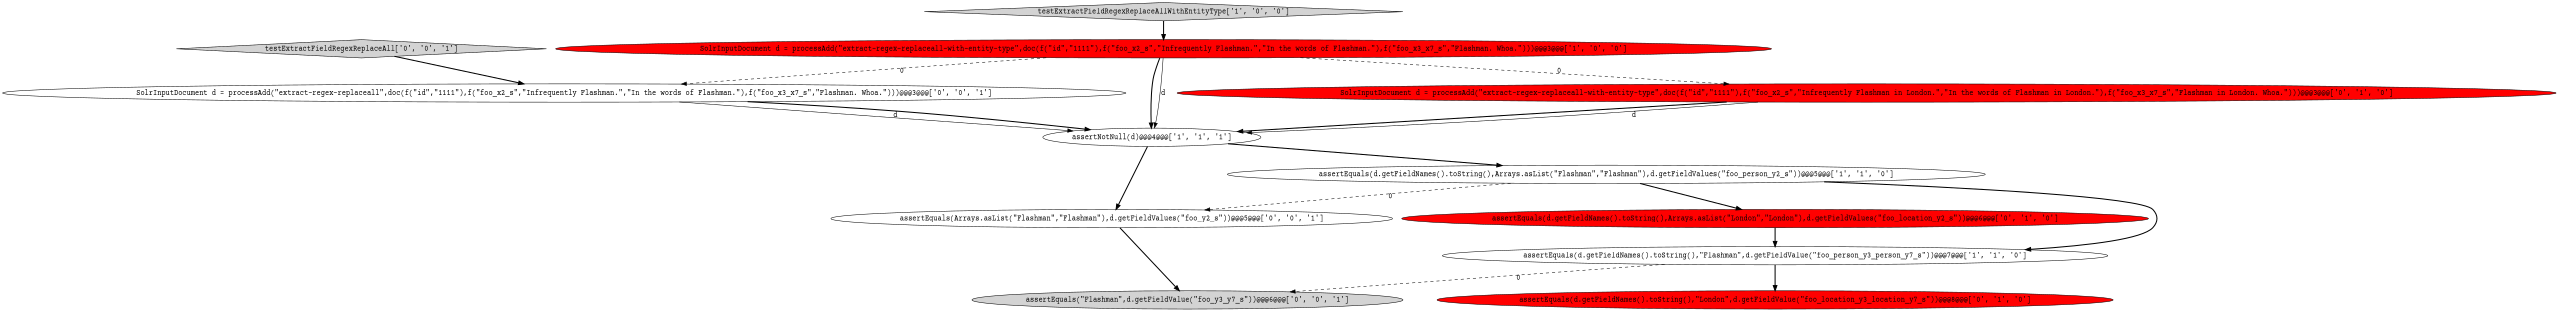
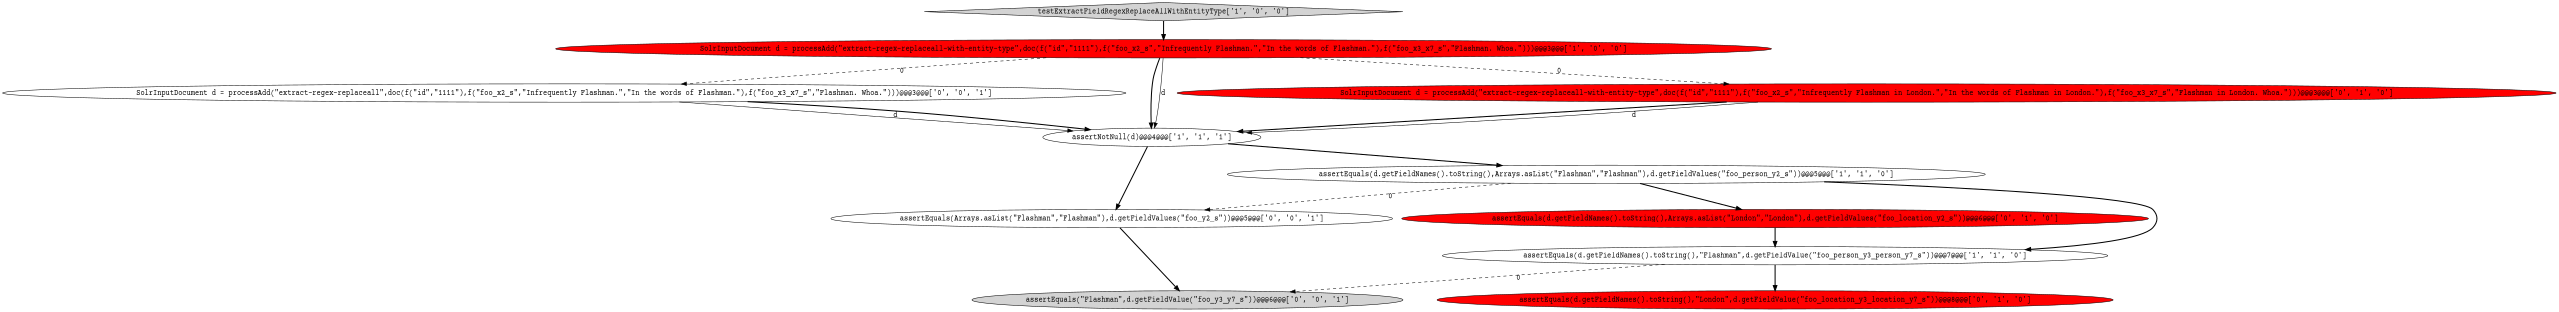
node "testExtractFieldRegexReplaceAll['0', '0', '1']": removed
